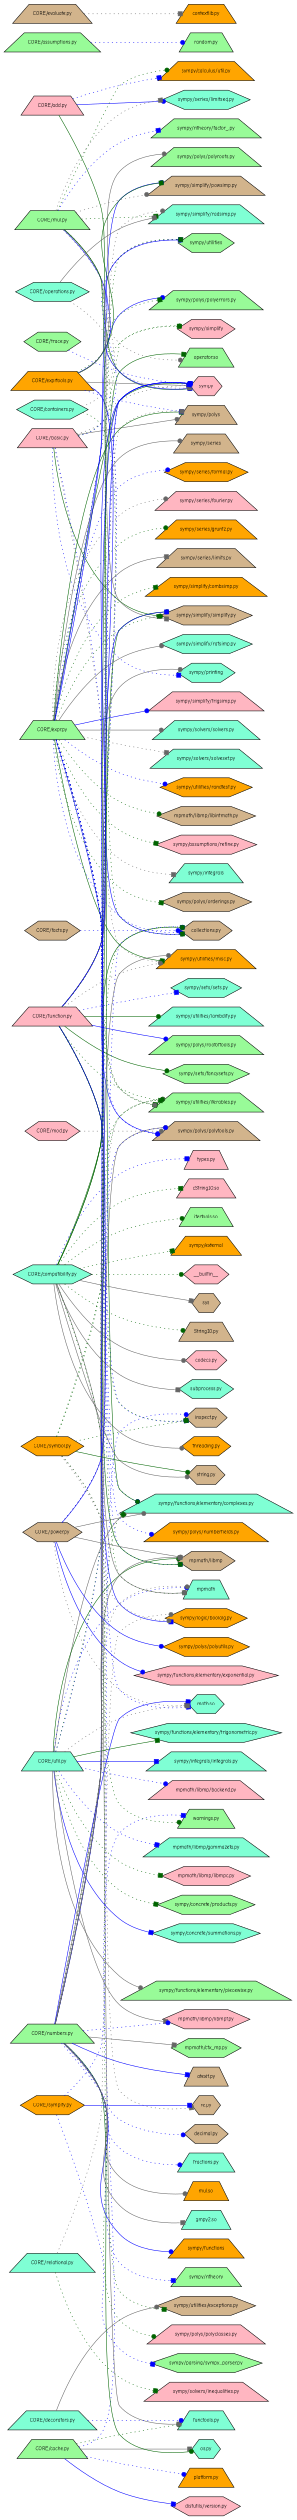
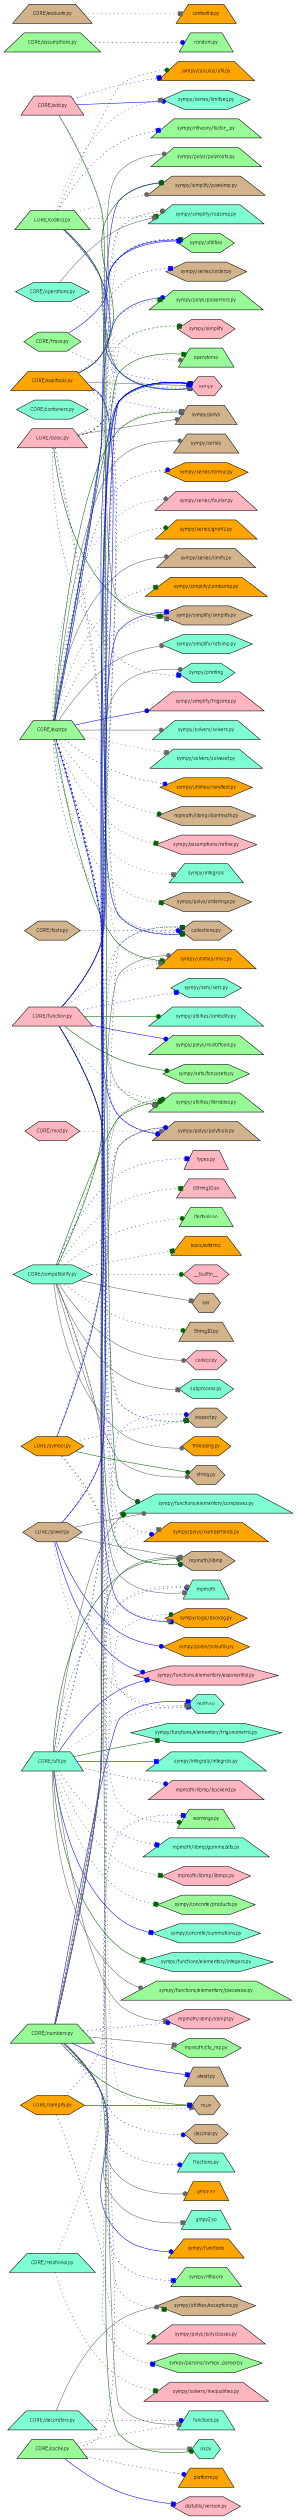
node "CORE/mul.py": label "CORE/mul.py" -> "CORE/codecs.py"
node "sympy/series/order.py": added
edge "CORE/trace.py" -> "sympy/utilities": added
edge "CORE/basic.py" -> "sympy/utilities": arrowhead box -> dot
edge "CORE/add.py" -> "collections.py": added
edge "CORE/expr.py" -> "sympy/series/limits.py": arrowhead box -> dot
edge "CORE/symbol.py" -> "sympy": added
edge "CORE/compatibility.py" -> "sympy/simplify/simplify.py": now "CORE/compatibility.py" -> "sympy/utilities/iterables.py"
edge "CORE/compatibility.py" -> "collections.py": style solid -> dotted
edge "CORE/expr.py" -> "mpmath": now "CORE/expr.py" -> "sympy/simplify/radsimp.py"
node "sympy/external": label "sympy/external" -> "basic/external"
edge "CORE/function.py" -> "mpmath/libmp": arrowhead box -> dot
edge "CORE/util.py" -> "sympy/functions/elementary/exponential.py": added
edge "CORE/numbers.py" -> "sympy/polys/numberfields.py": added
edge "CORE/relational.py" -> "sympy/logic/boolalg.py": color gray40 -> darkgreen
node "sympy/functions/elementary/integers.py": added
edge "CORE/numbers.py" -> "re.py": added
node "mul.so": label "mul.so" -> "gmpy.so"
